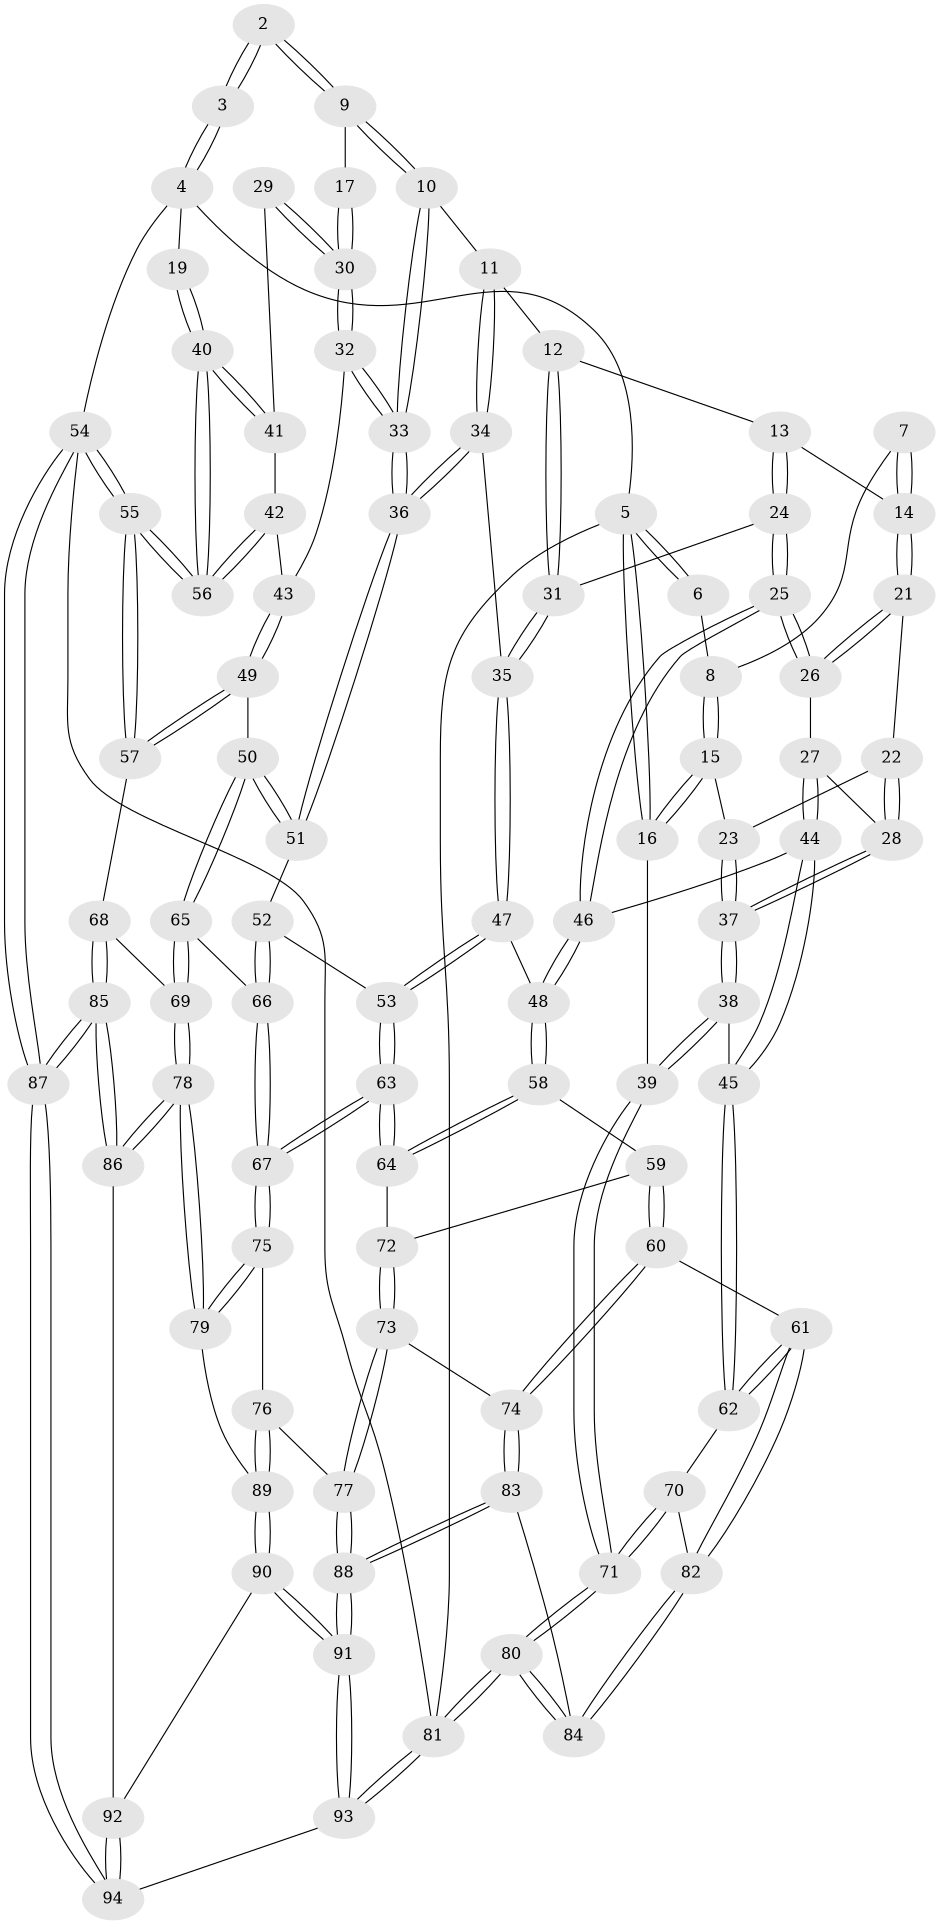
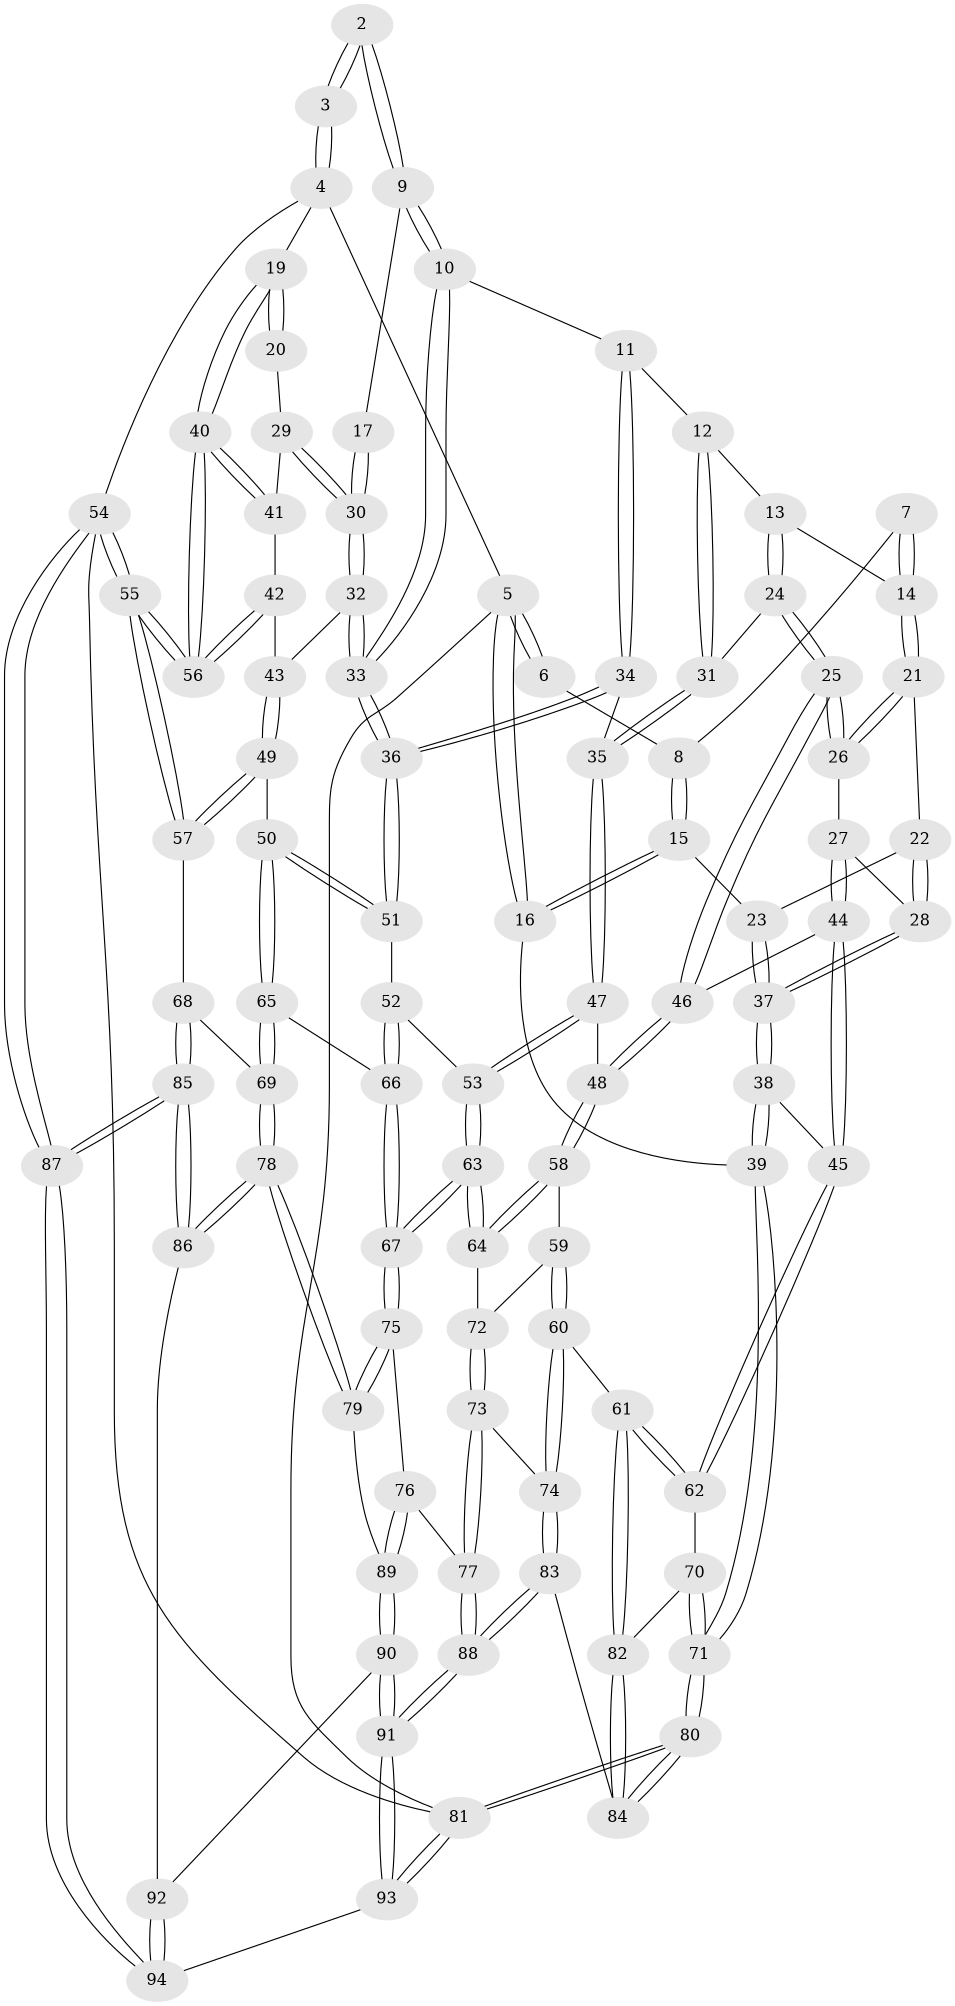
node "20": added
